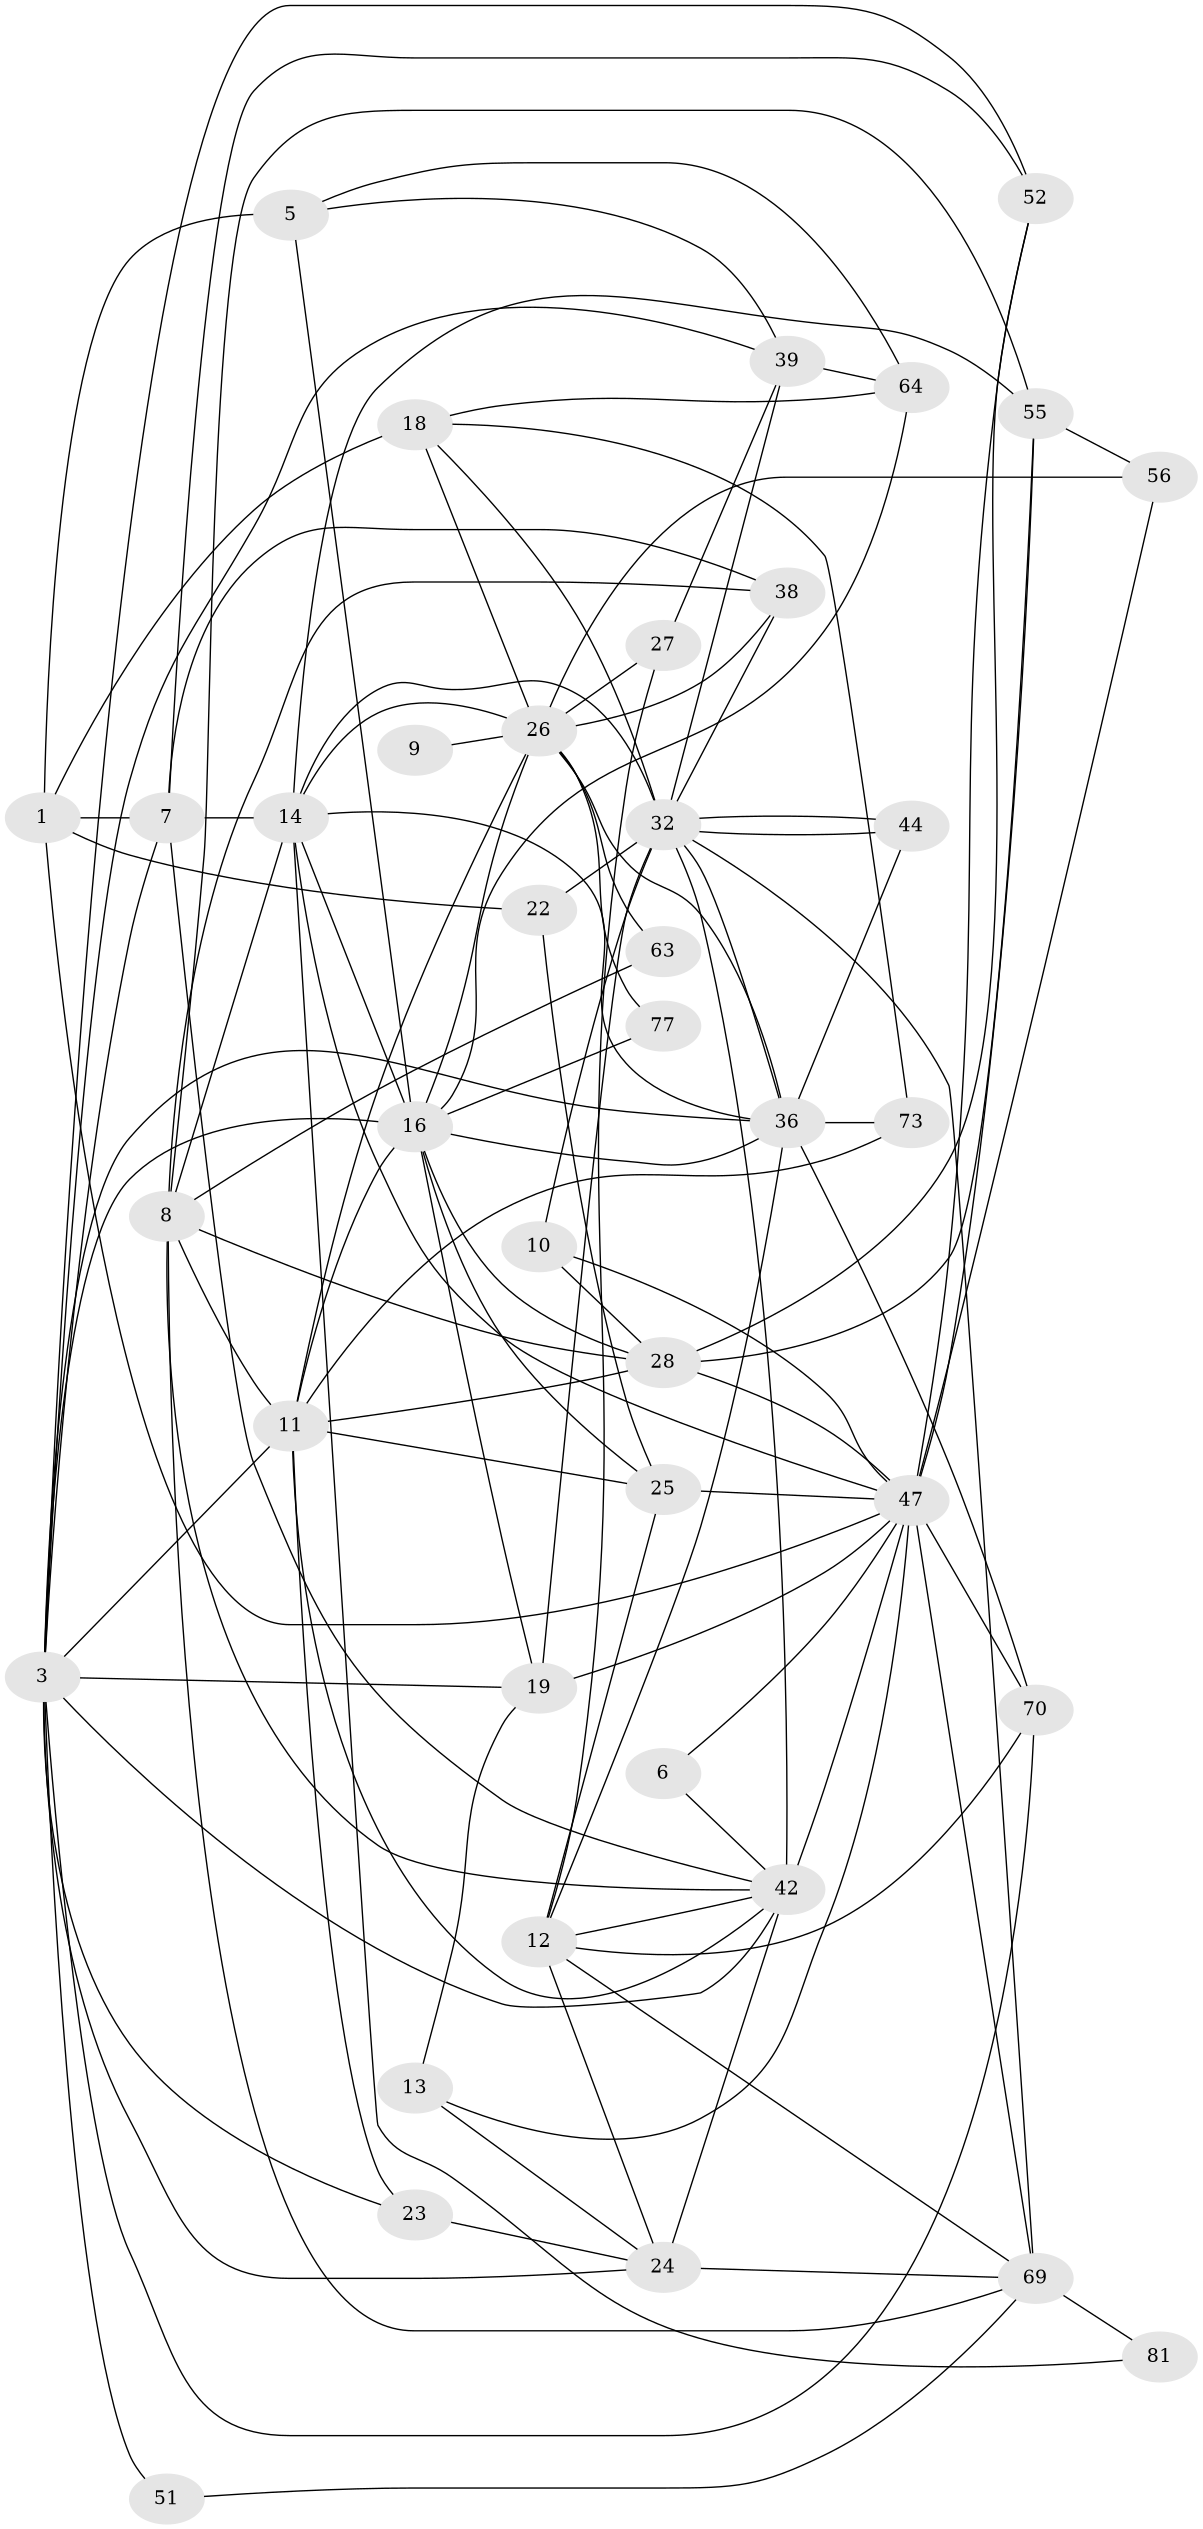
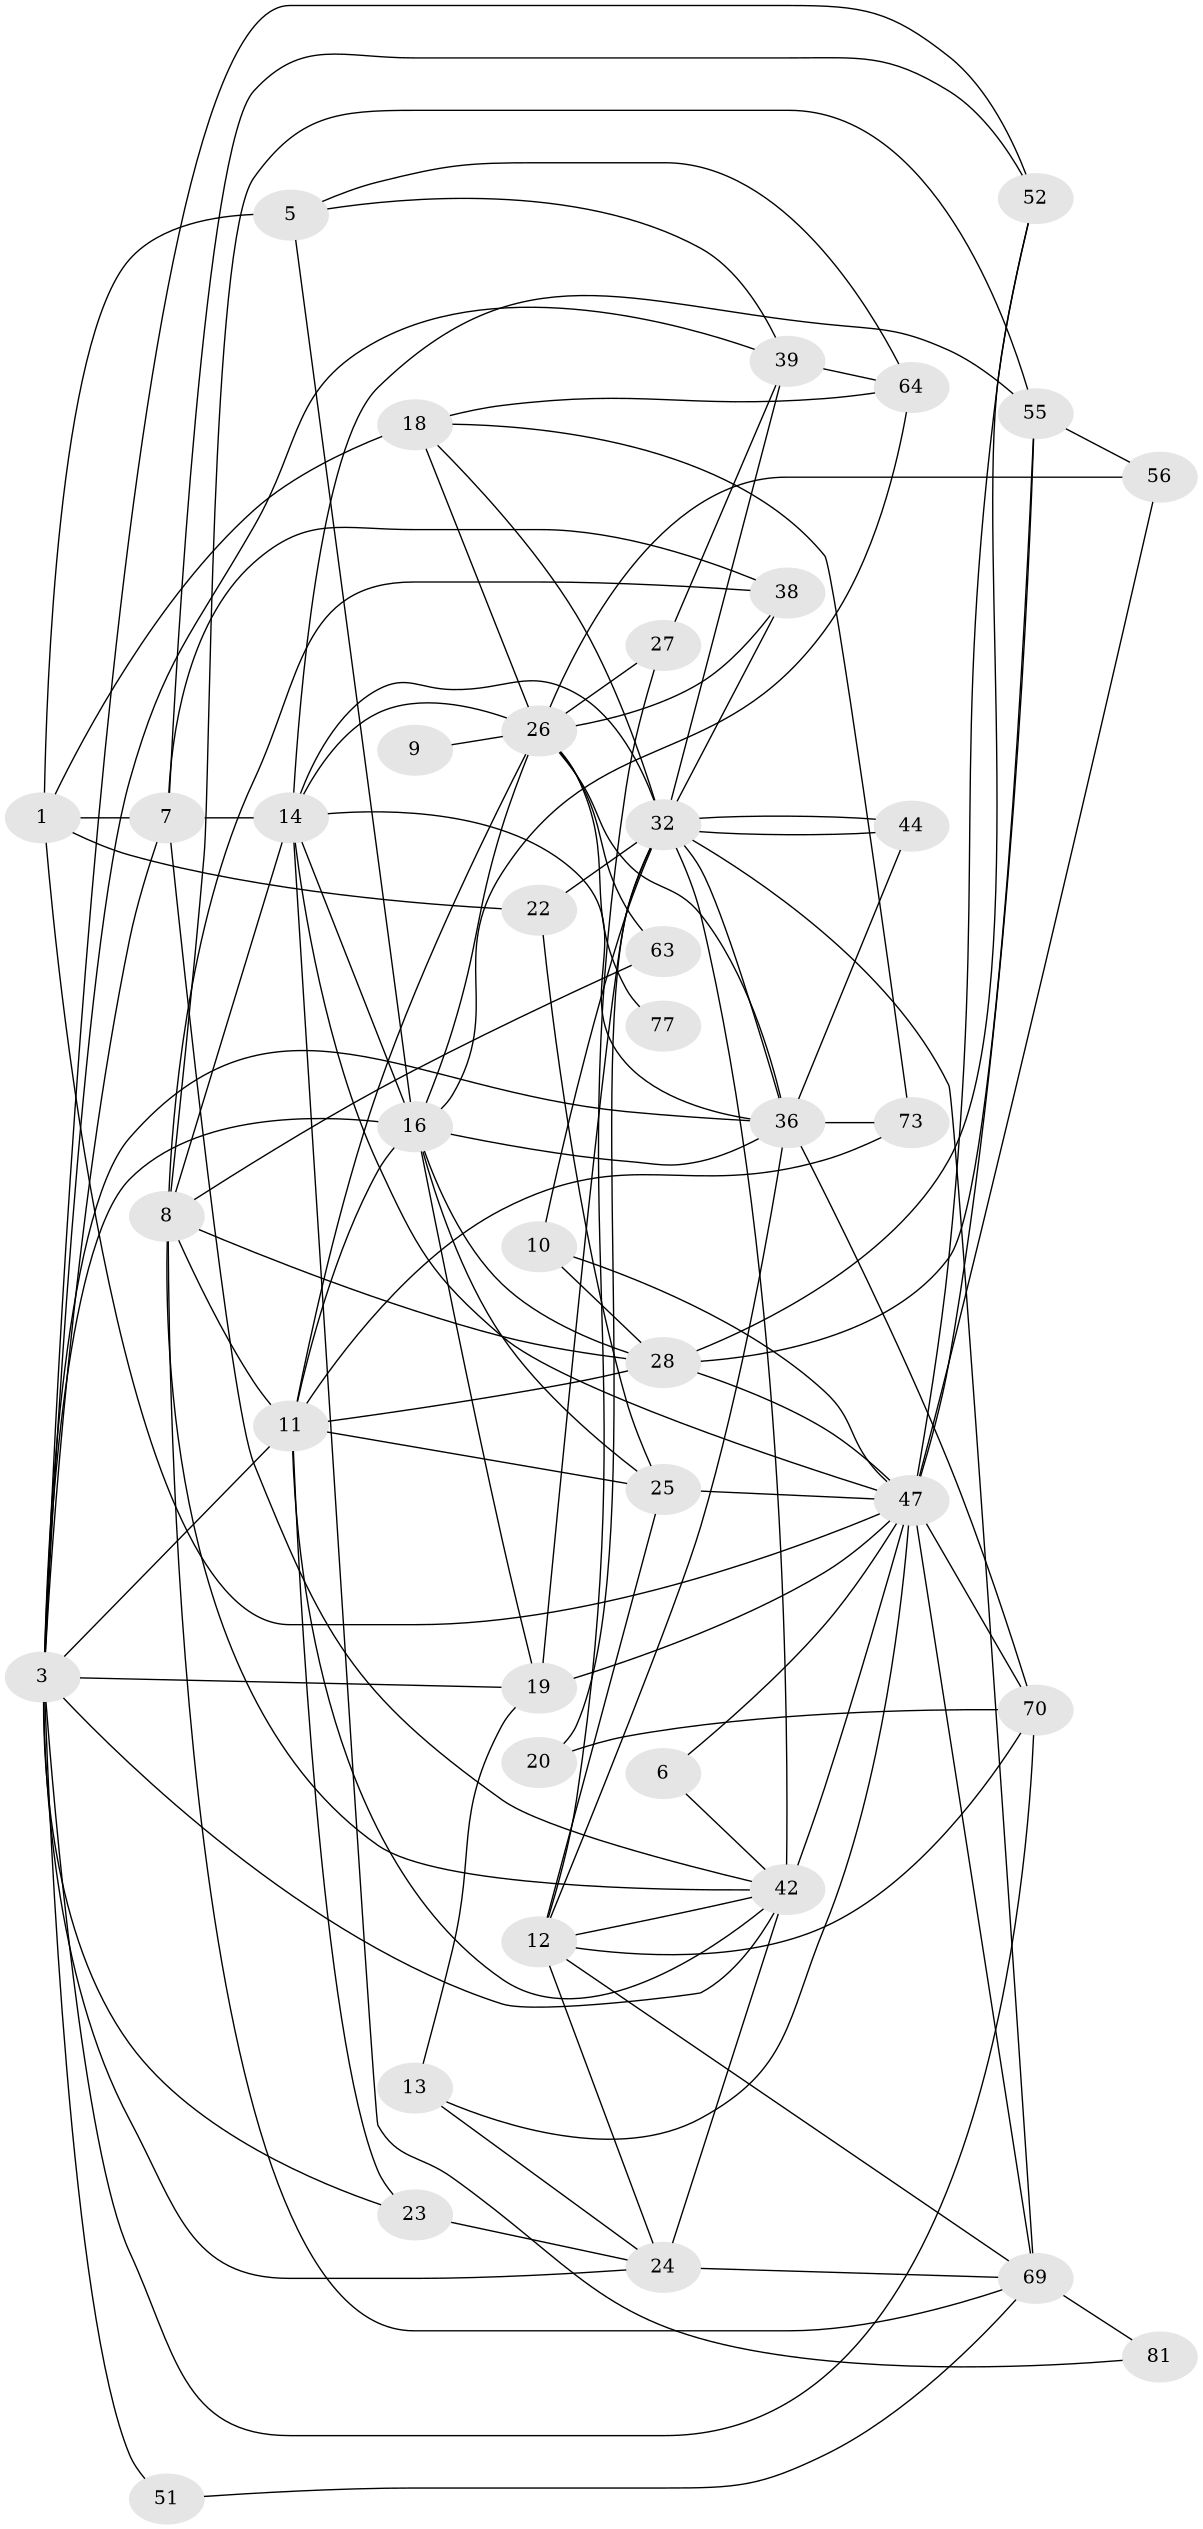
edge "77" -- "16": removed
node "20": added
